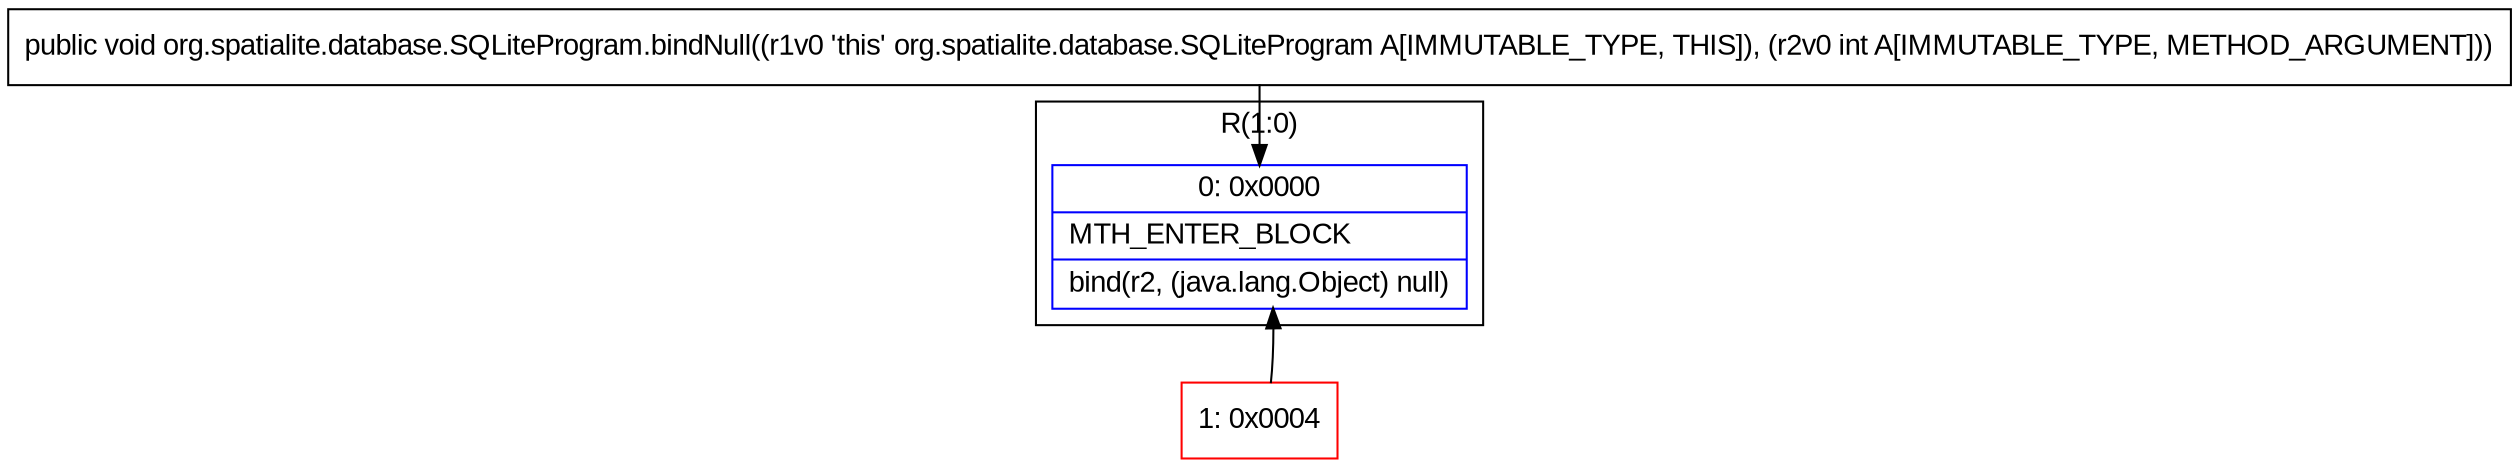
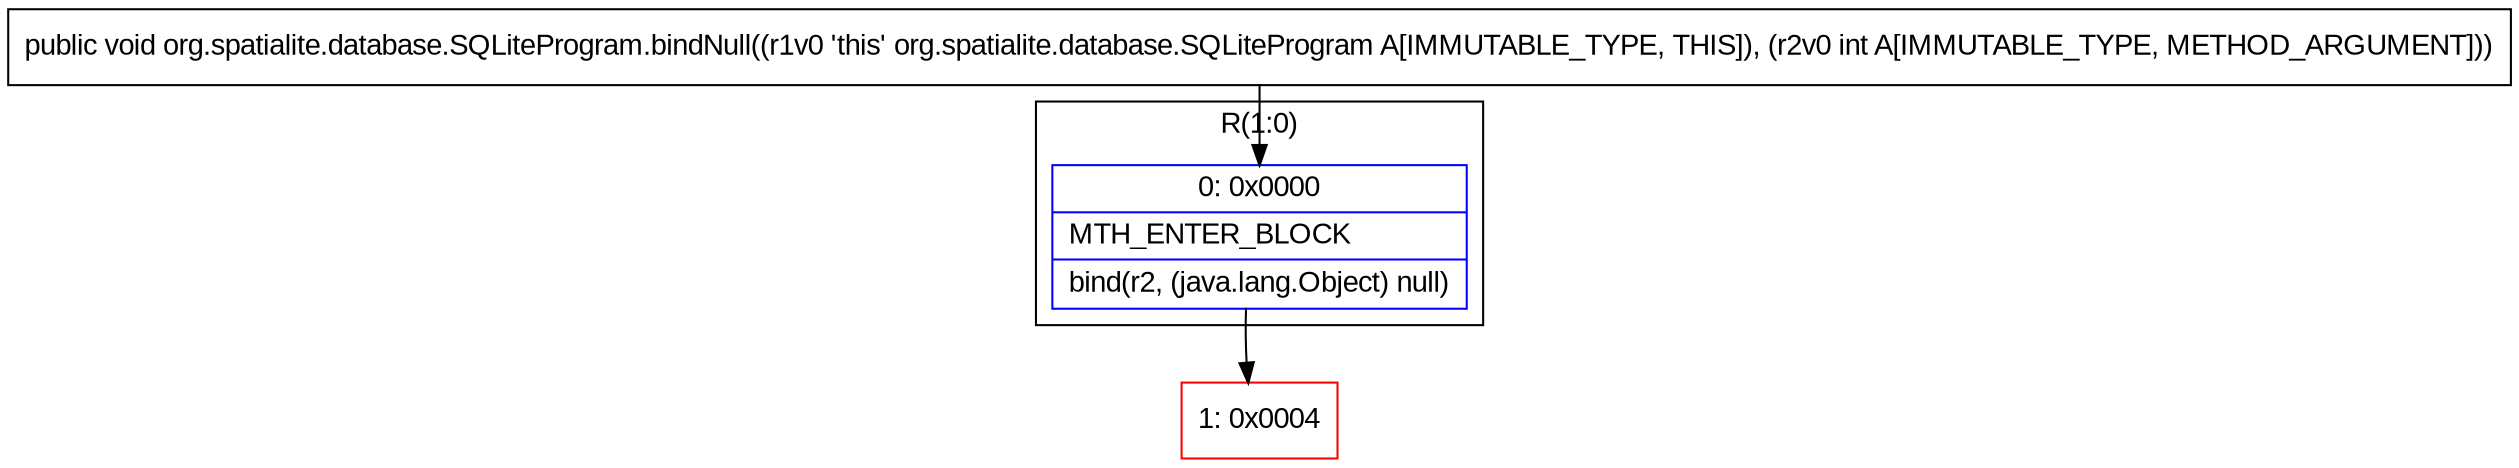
edge "1: 0x0004" -> "0: 0x0000": reversed
